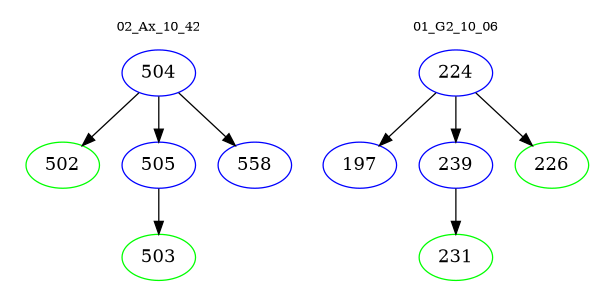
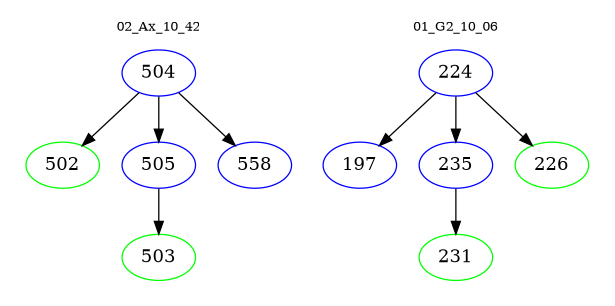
node "239": label "239" -> "235"
